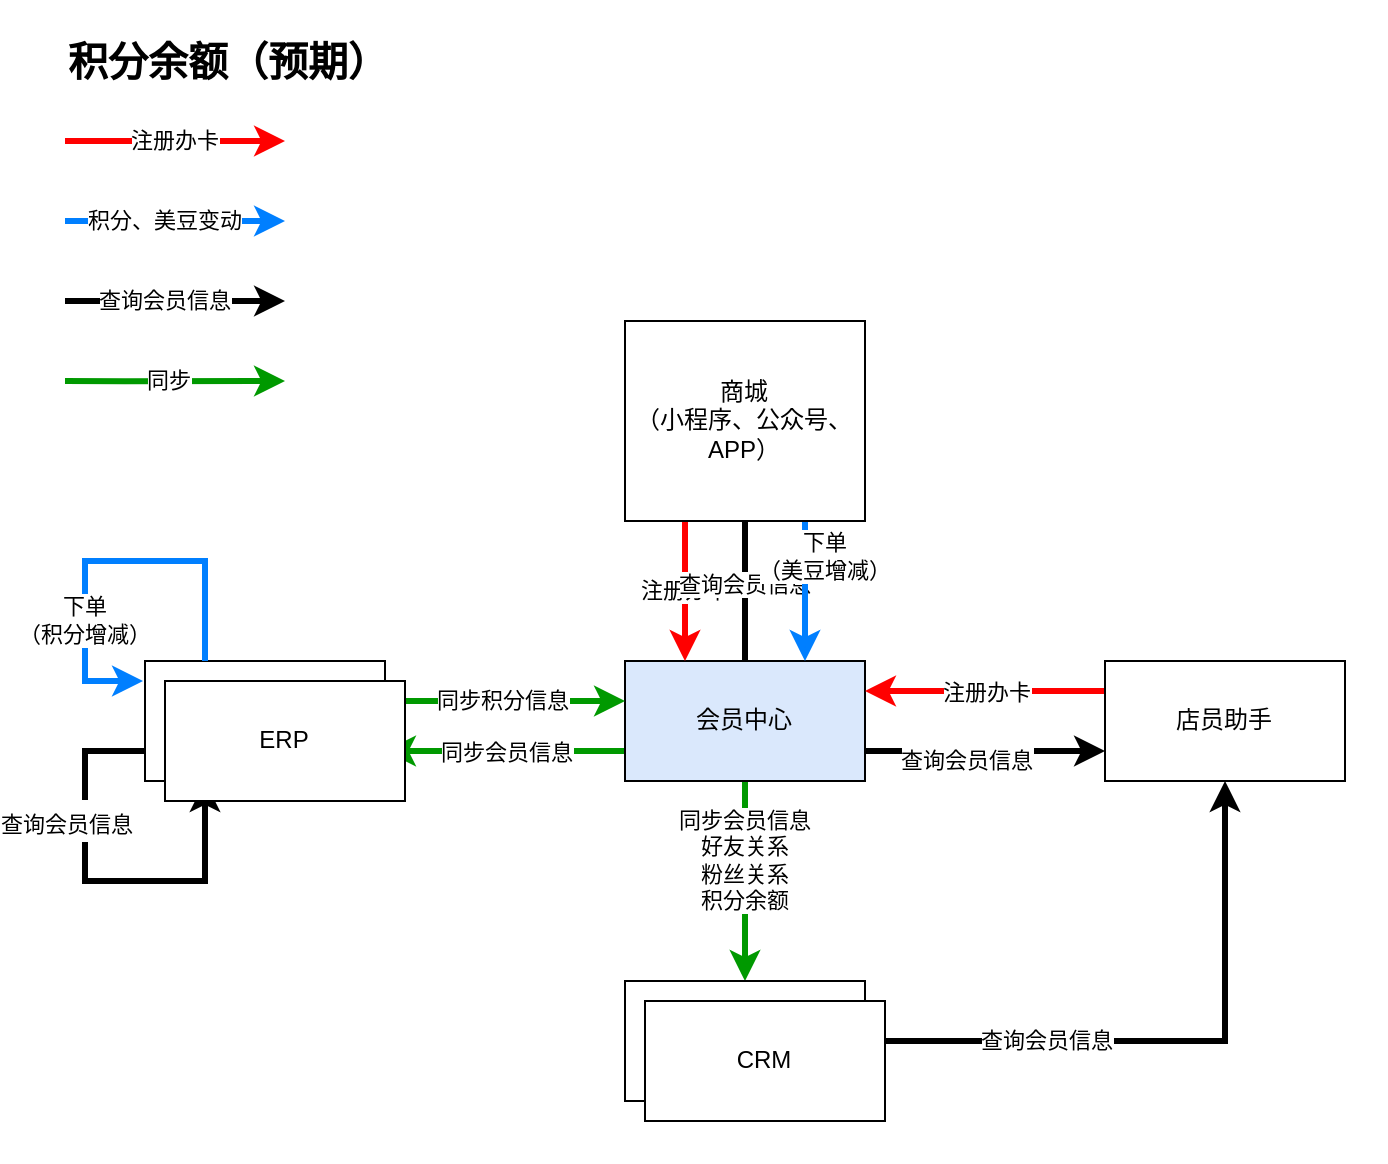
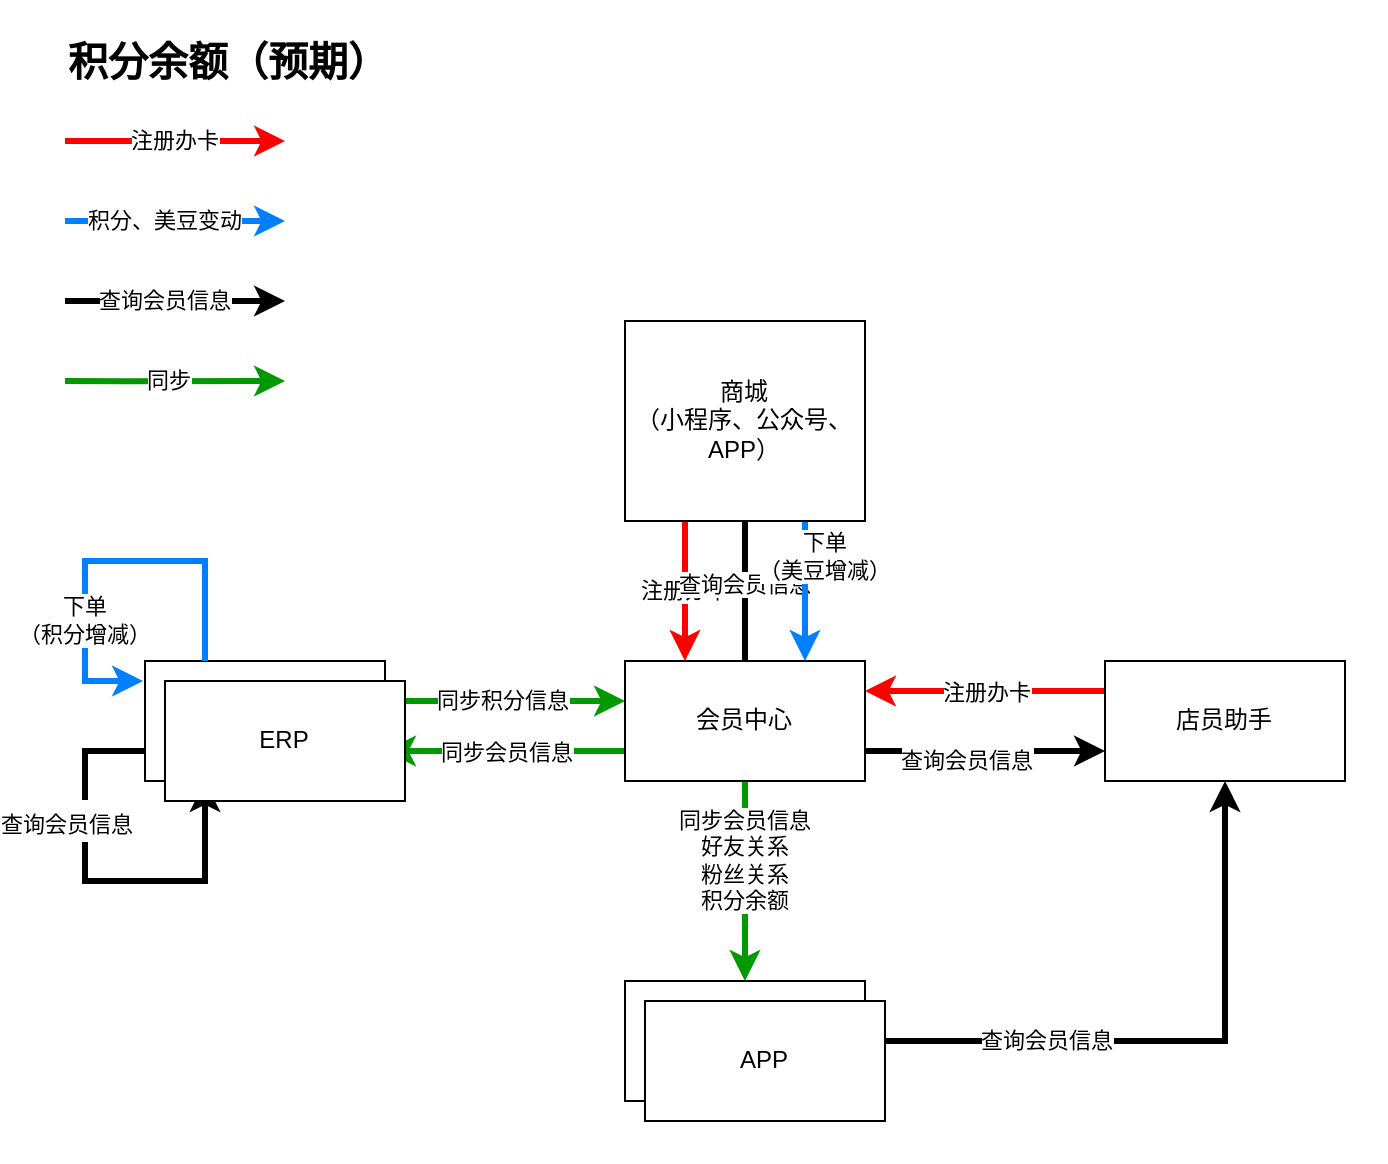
node "会员中心": fillcolor #dae8fc -> #ffffff
node "CRM": label "CRM" -> "APP"
